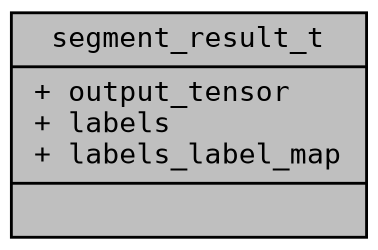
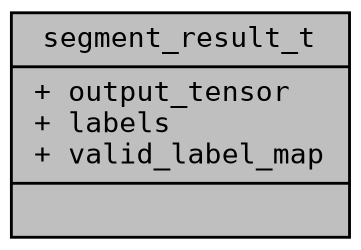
node "segment_result_t": text "+ labels_label_map" -> "+ valid_label_map"
